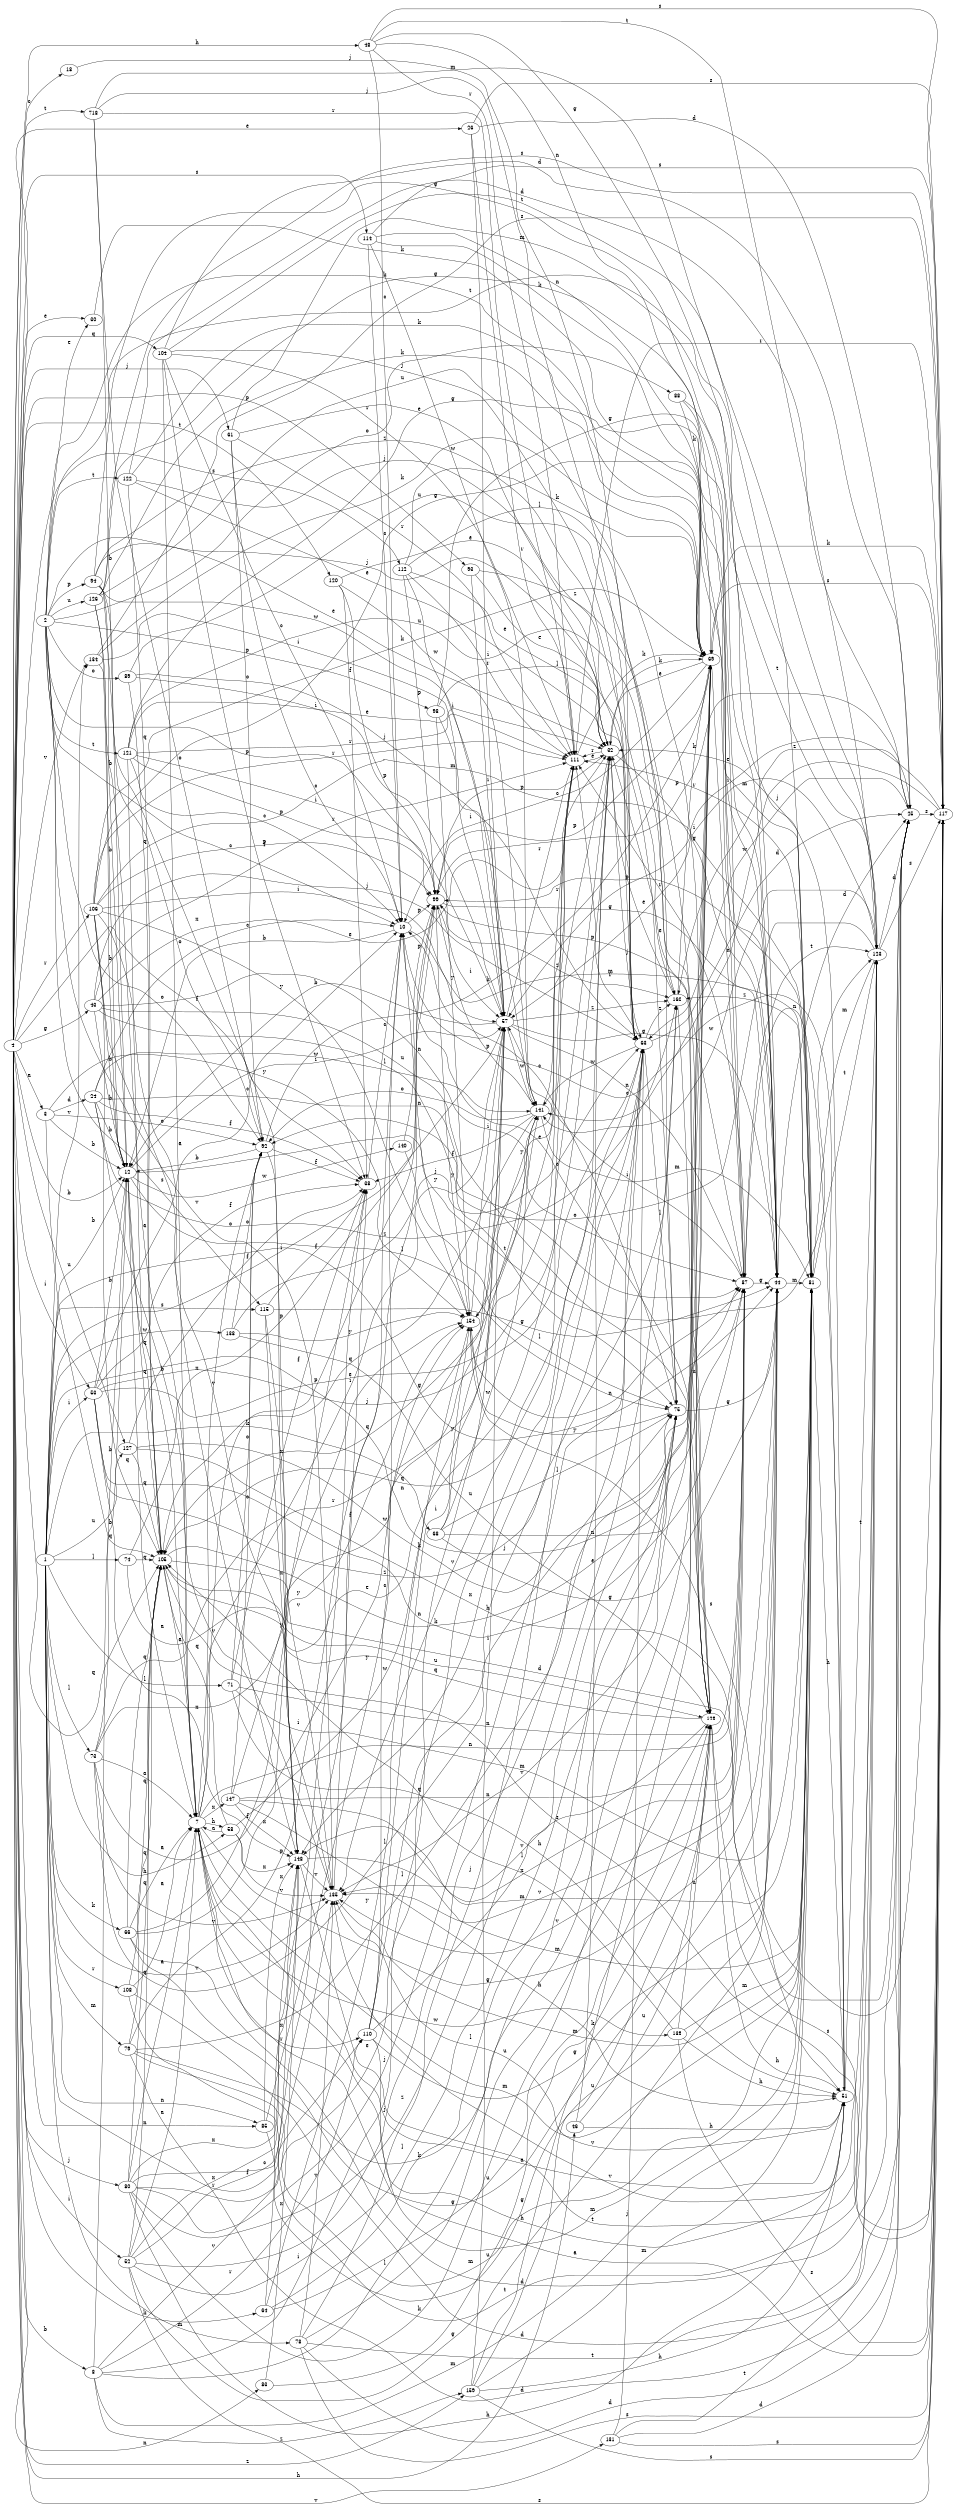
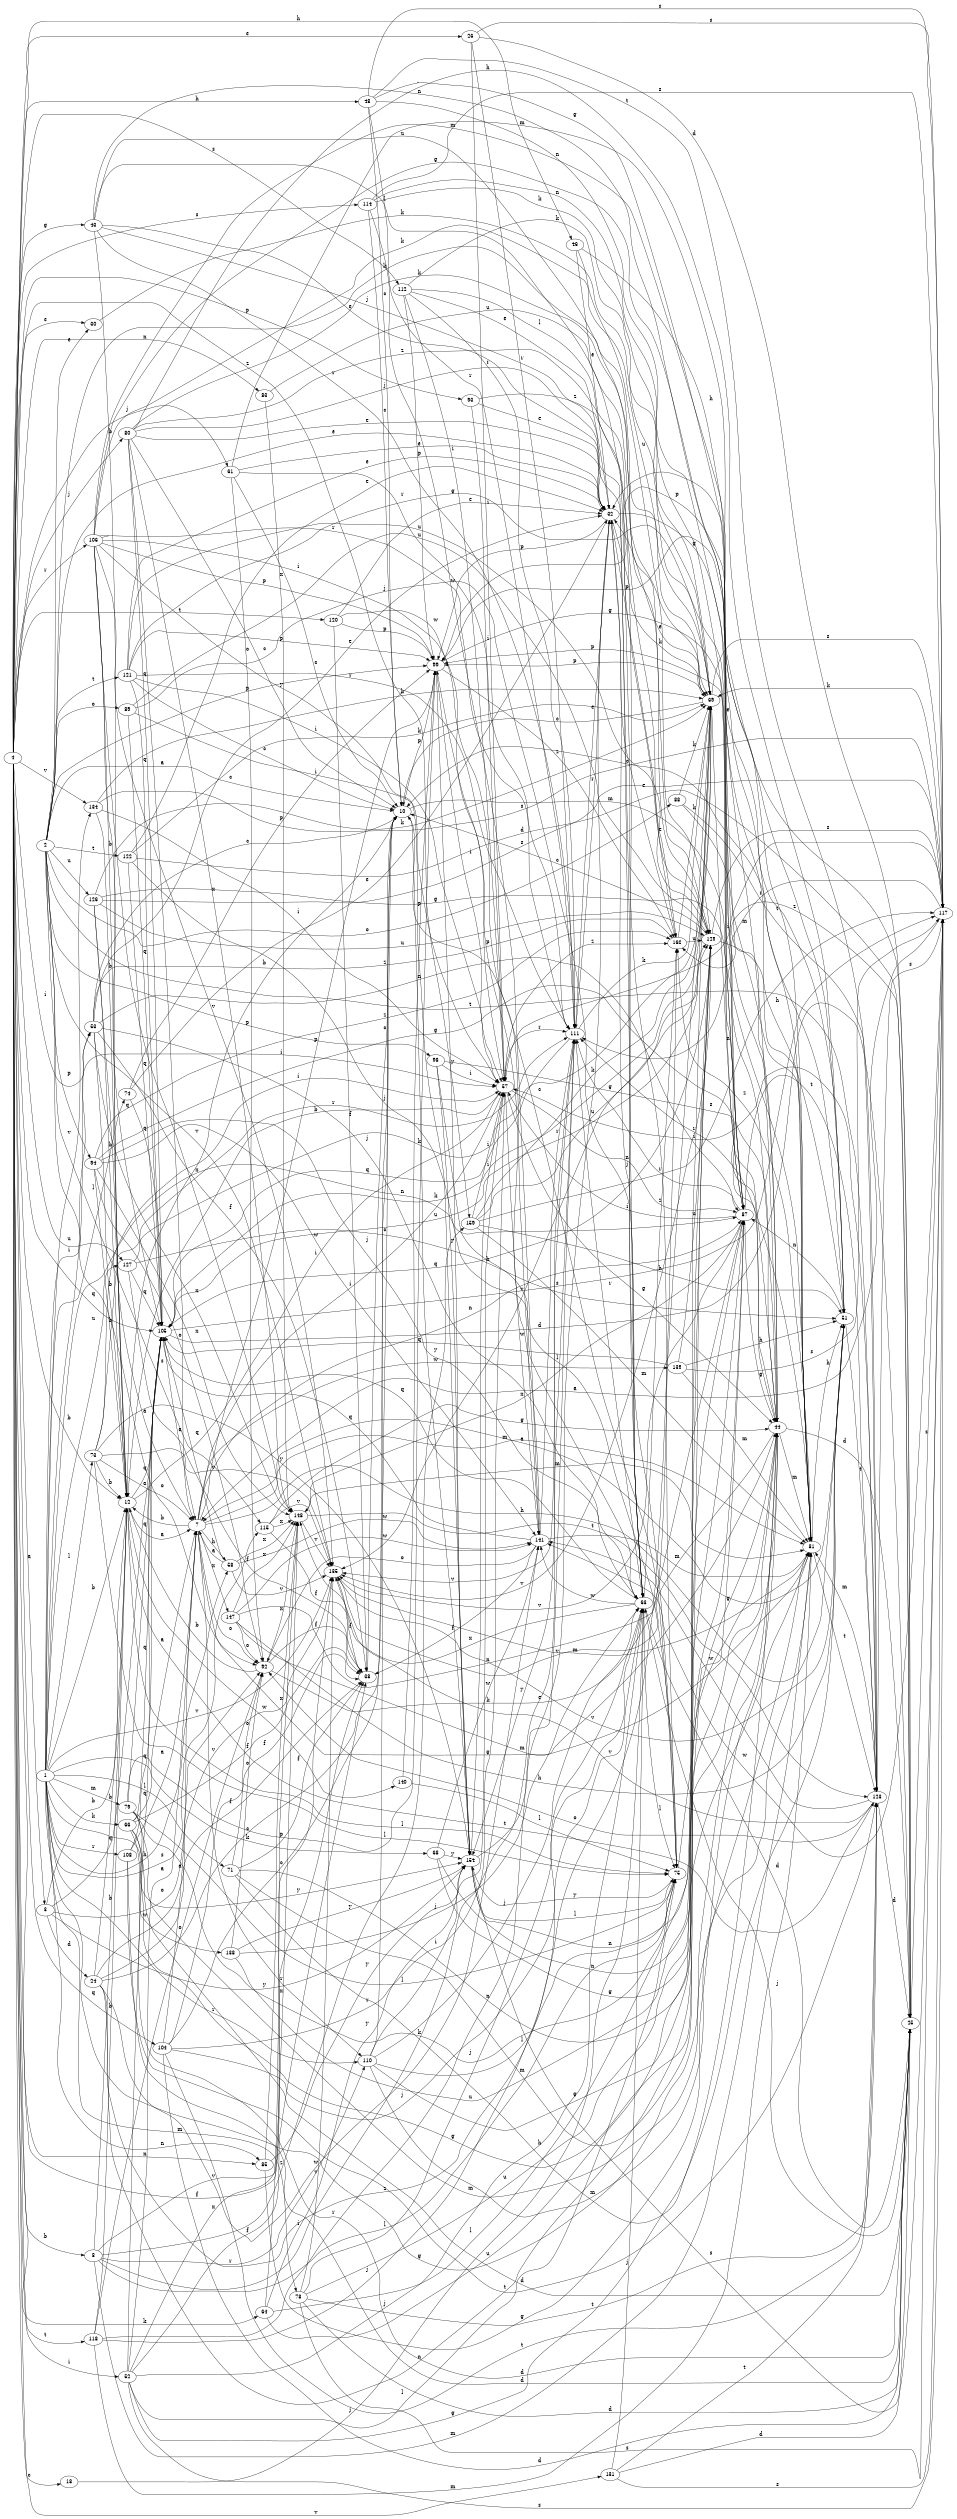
node "718": label "718" -> "118"
edge "68" -> "75": now "154" -> "75"
